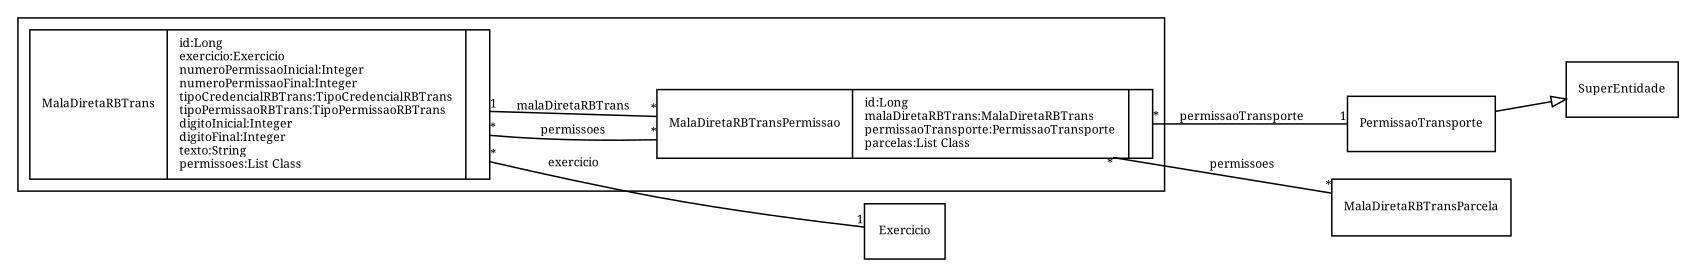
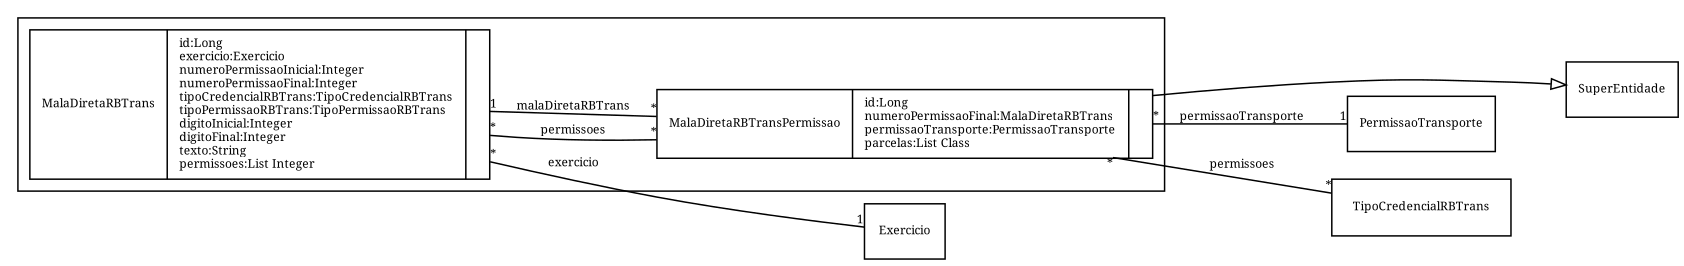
edge "PermissaoTransporte" -> "SuperEntidade": now "MalaDiretaRBTransPermissao" -> "SuperEntidade"
node "MalaDiretaRBTransPermissao": text "malaDiretaRBTrans:MalaDiretaRBTrans" -> "numeroPermissaoFinal:MalaDiretaRBTrans"
node "MalaDiretaRBTrans": text "permissoes:List Class" -> "permissoes:List Integer"
node "MalaDiretaRBTransParcela": label "MalaDiretaRBTransParcela" -> "TipoCredencialRBTrans"
